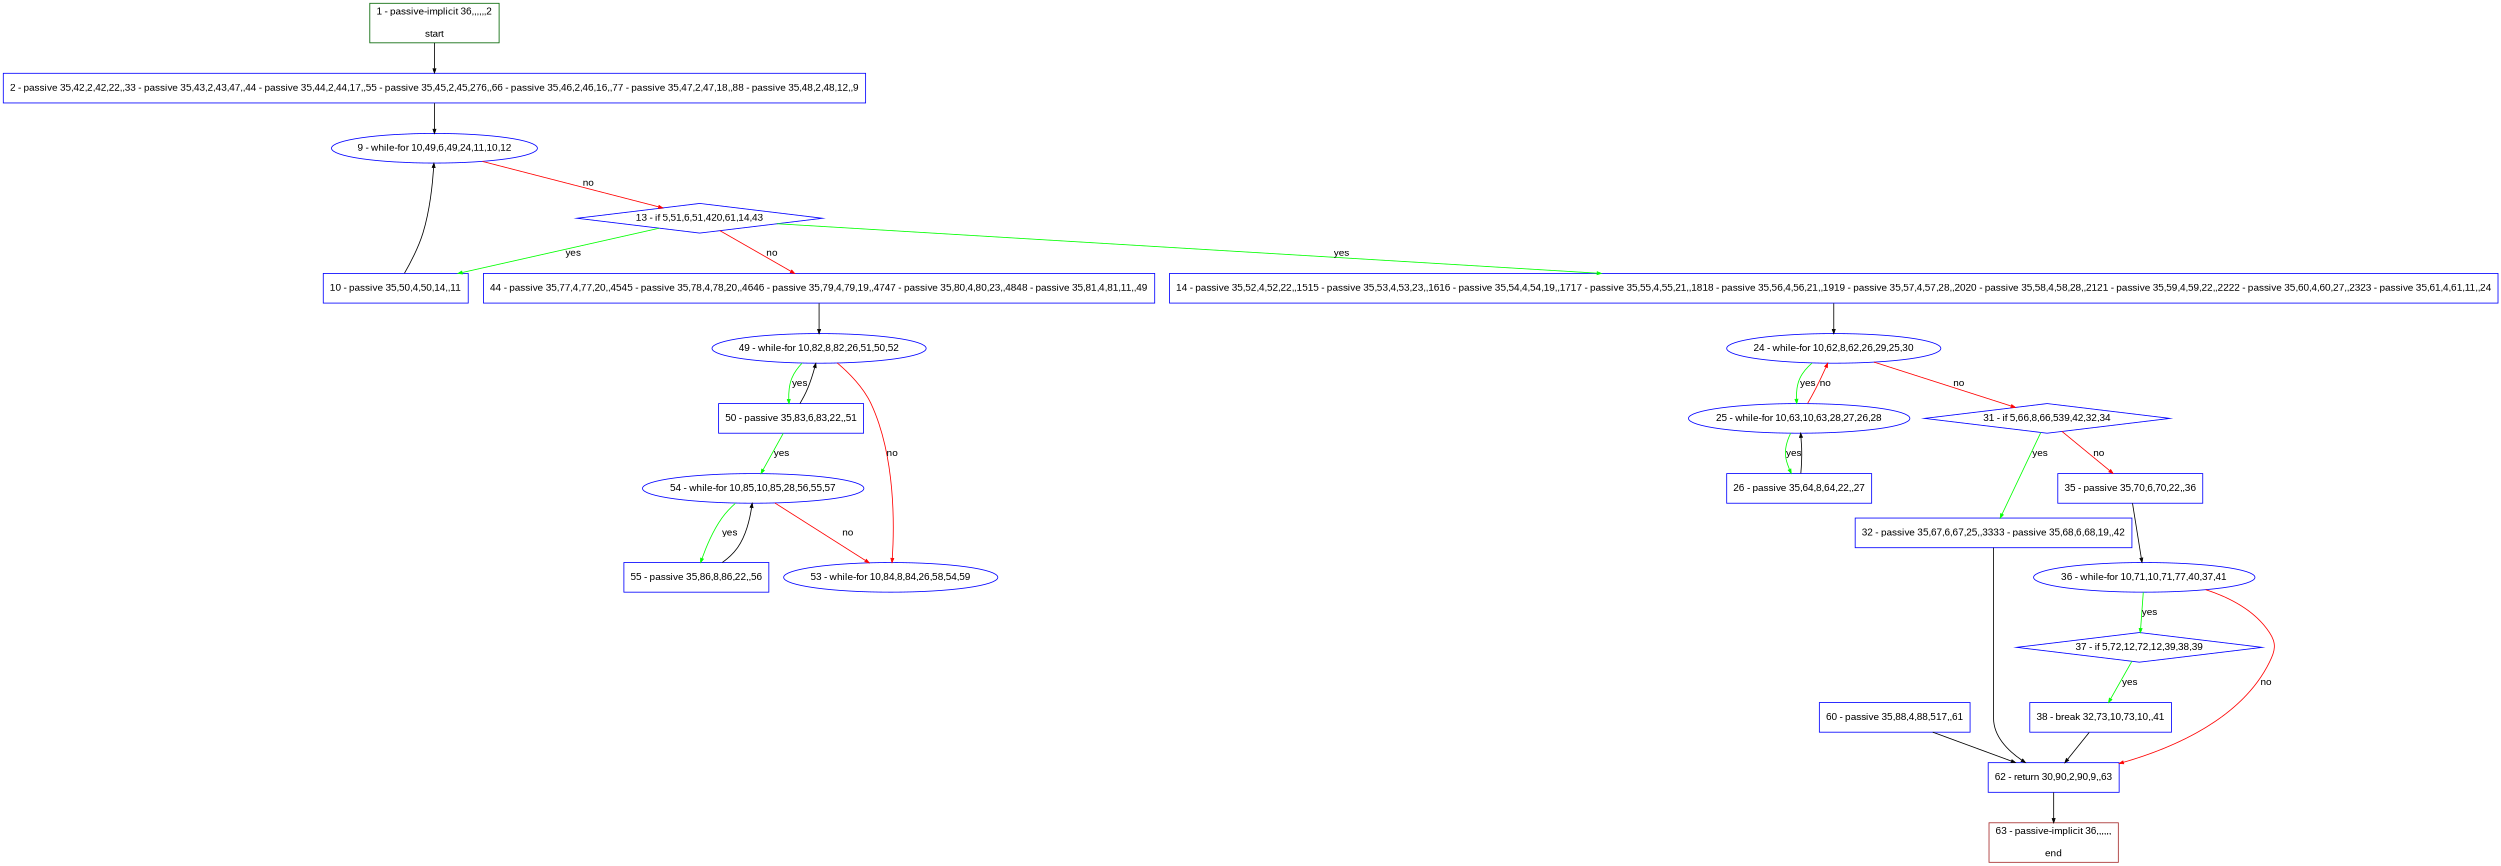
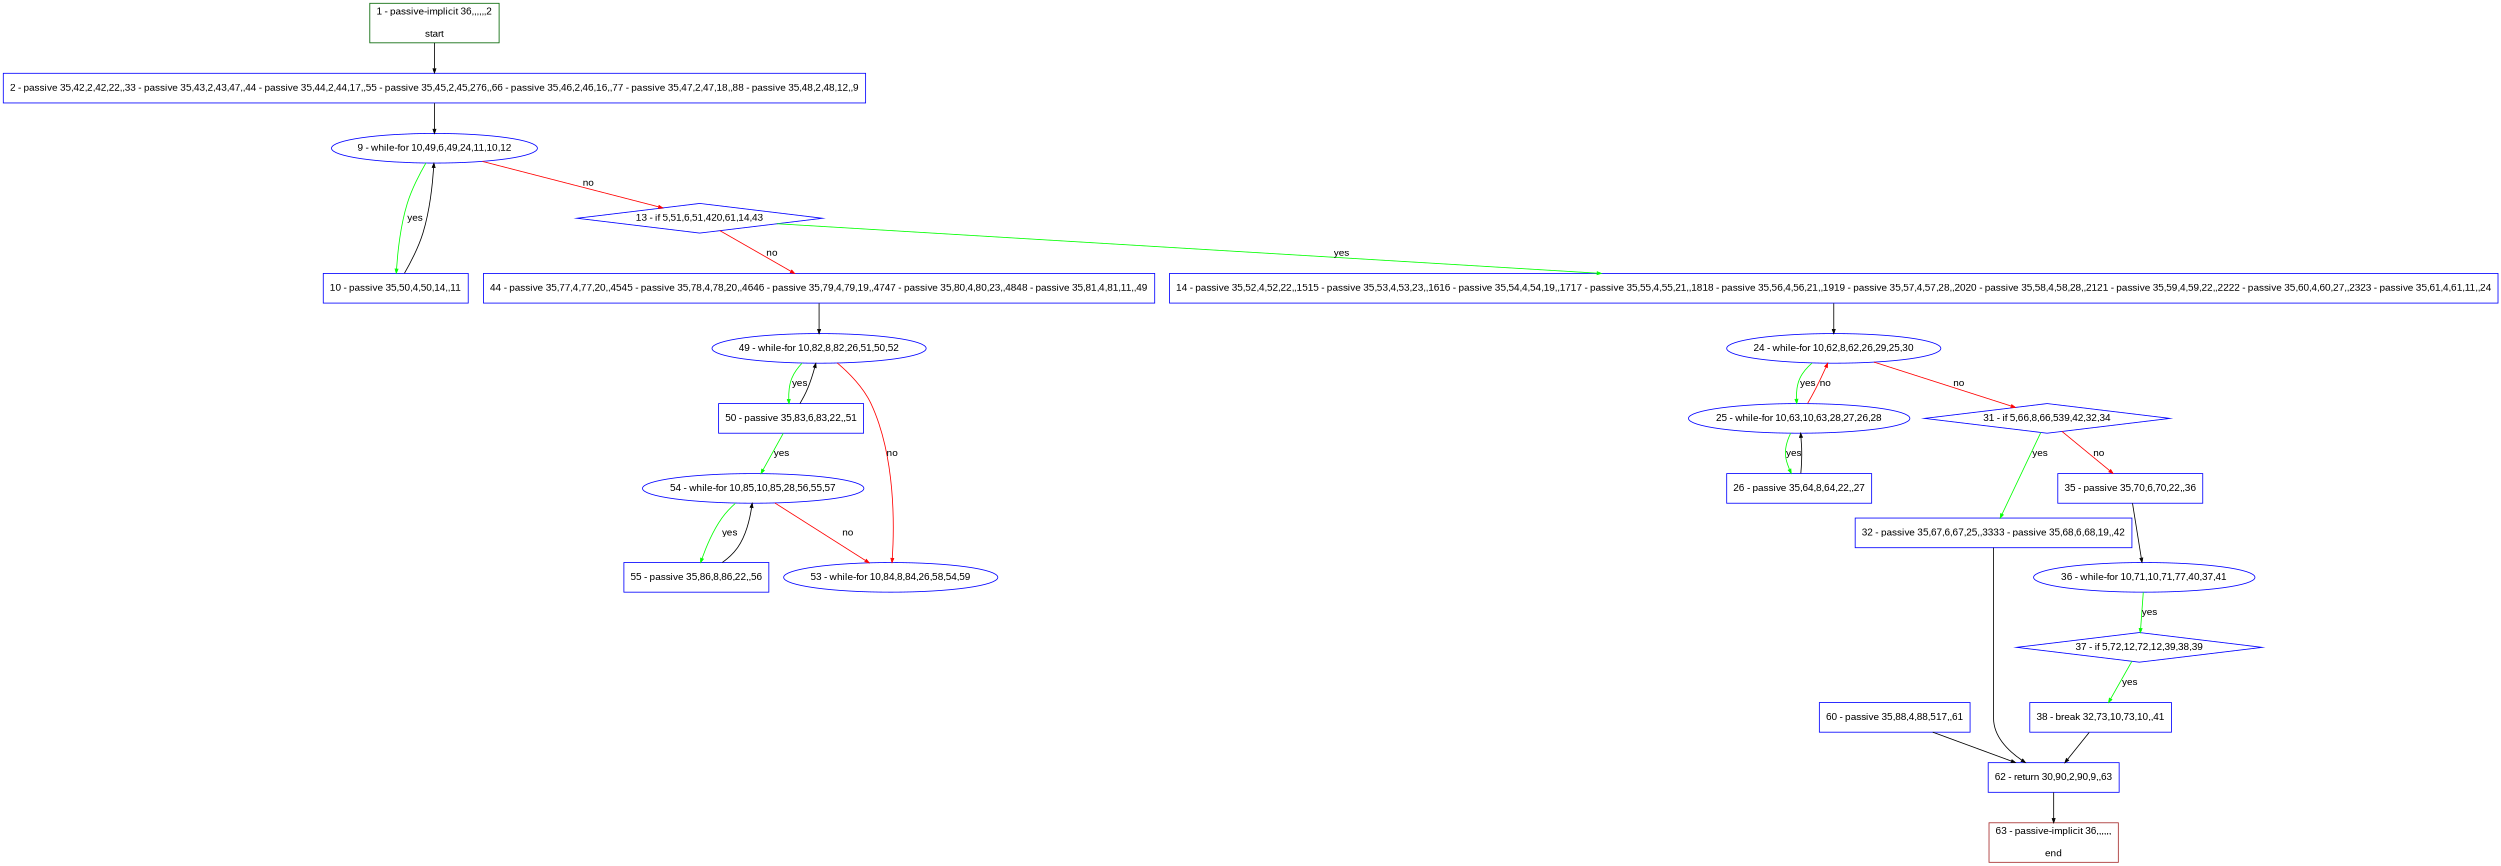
edge "13 - if 5,51,6,51,420,61,14,43" -> "10 - passive 35,50,4,50,14,,11": now "9 - while-for 10,49,6,49,24,11,10,12" -> "10 - passive 35,50,4,50,14,,11"
edge "36 - while-for 10,71,10,71,77,40,37,41" -> "62 - return 30,90,2,90,9,,63": removed, label "no"
